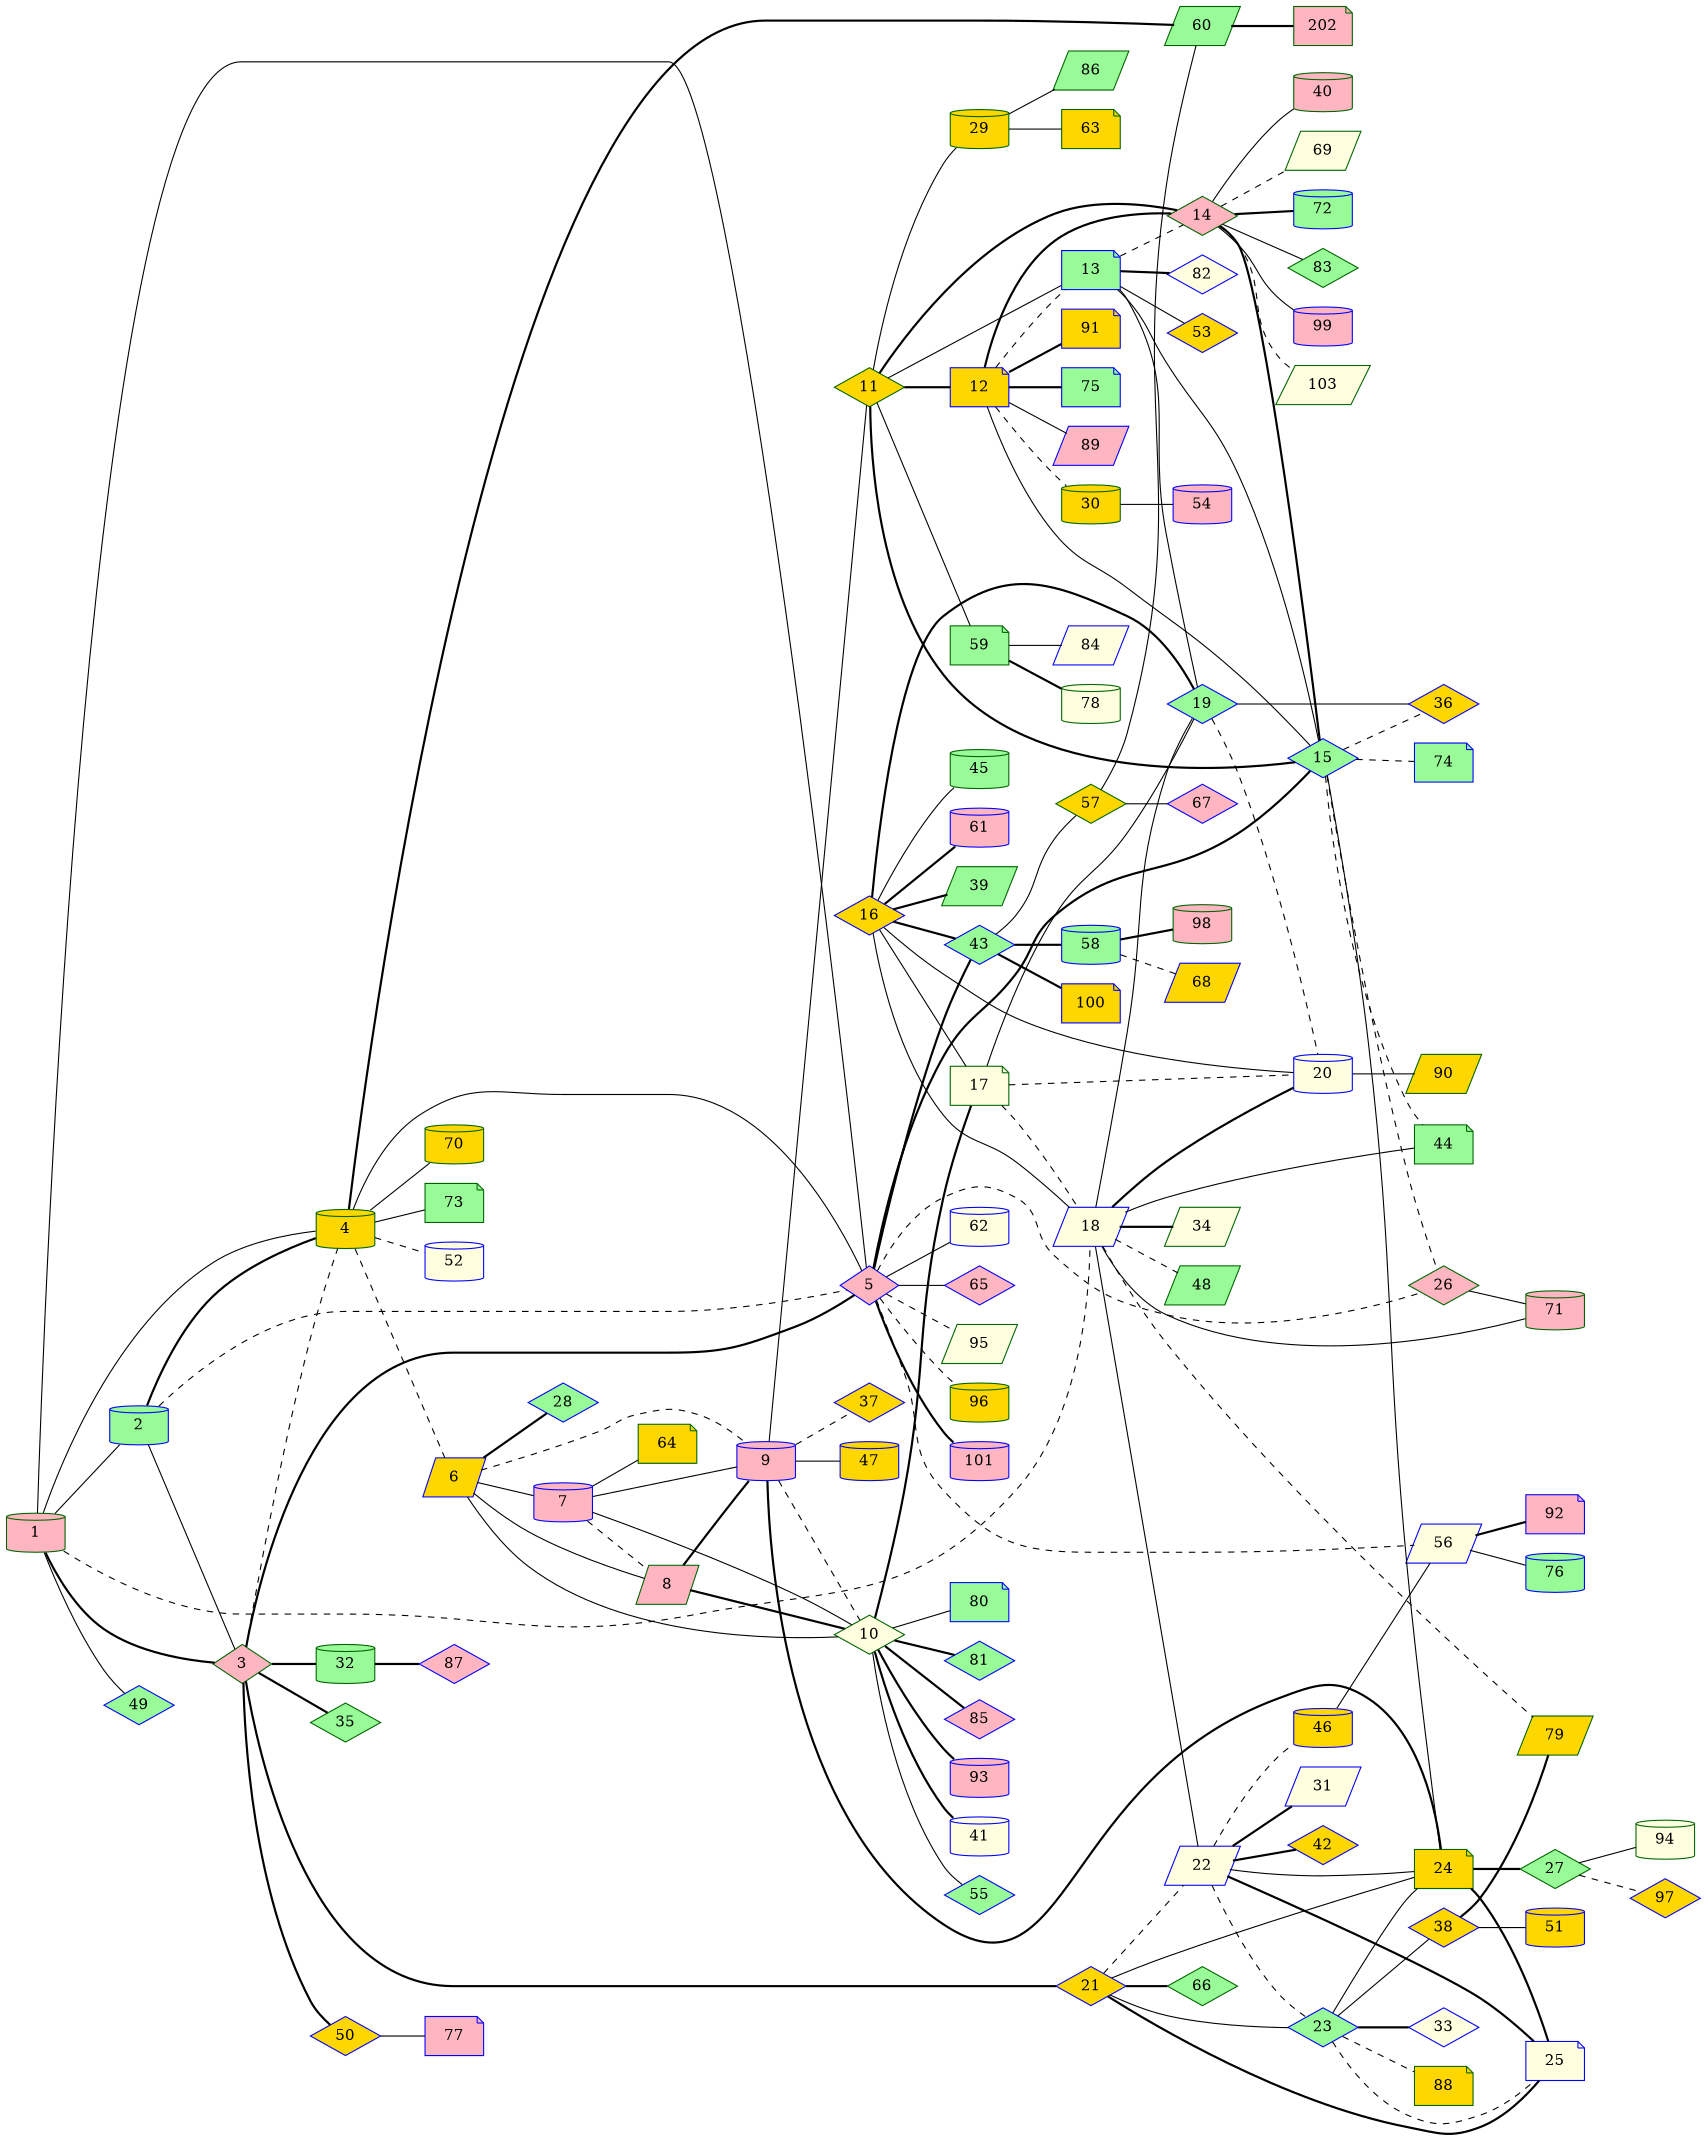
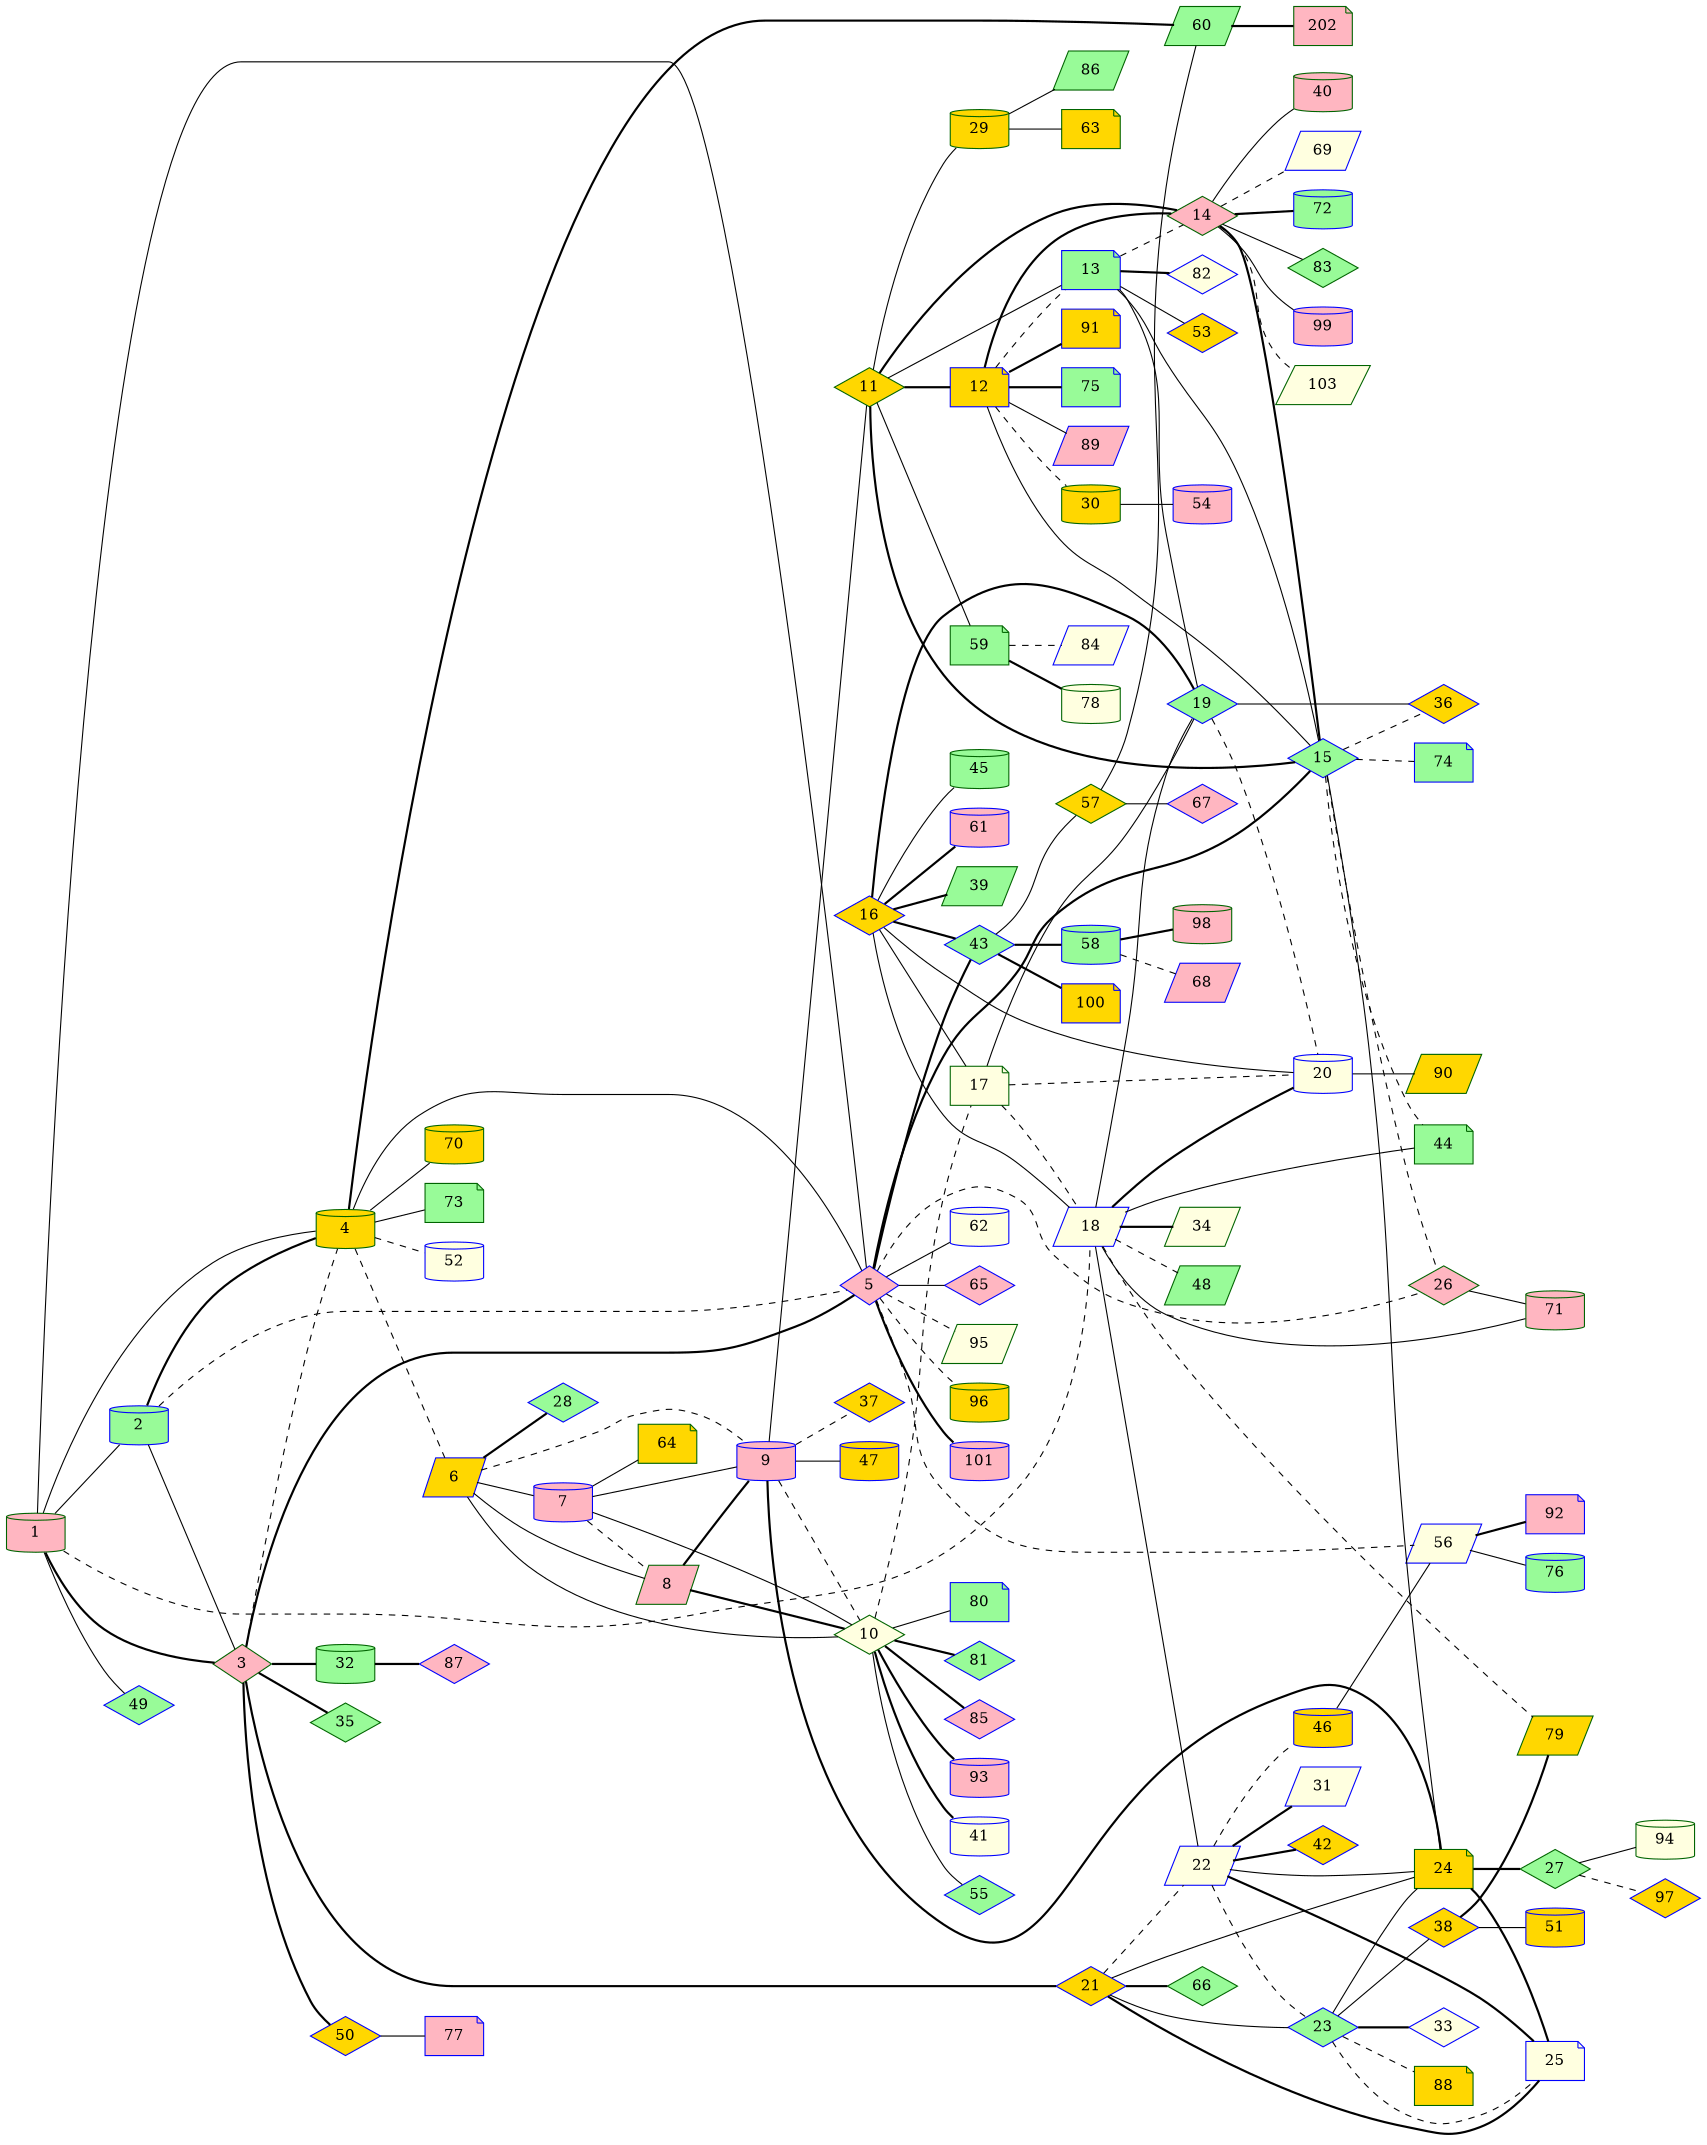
node "69": color darkgreen -> blue
edge "59" -- "84": style solid -> dashed
node "68": fillcolor gold -> lightpink
edge "17" -- "10": style bold -> dashed
